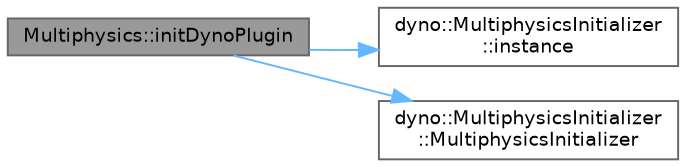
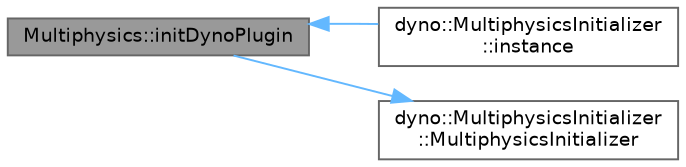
edge "Multiphysics::initDynoPlugin" -> "dyno::MultiphysicsInitializer ::instance": reversed
